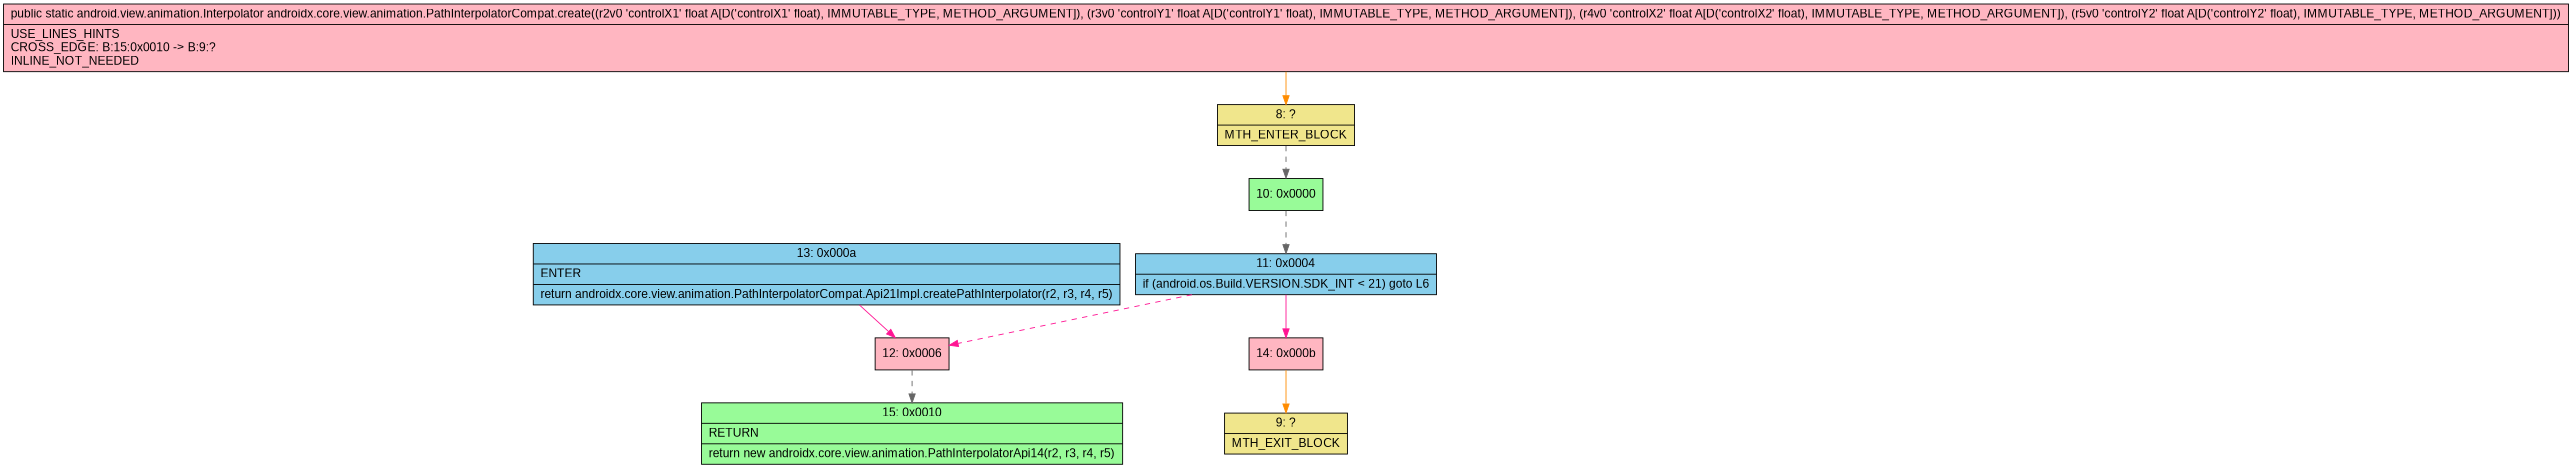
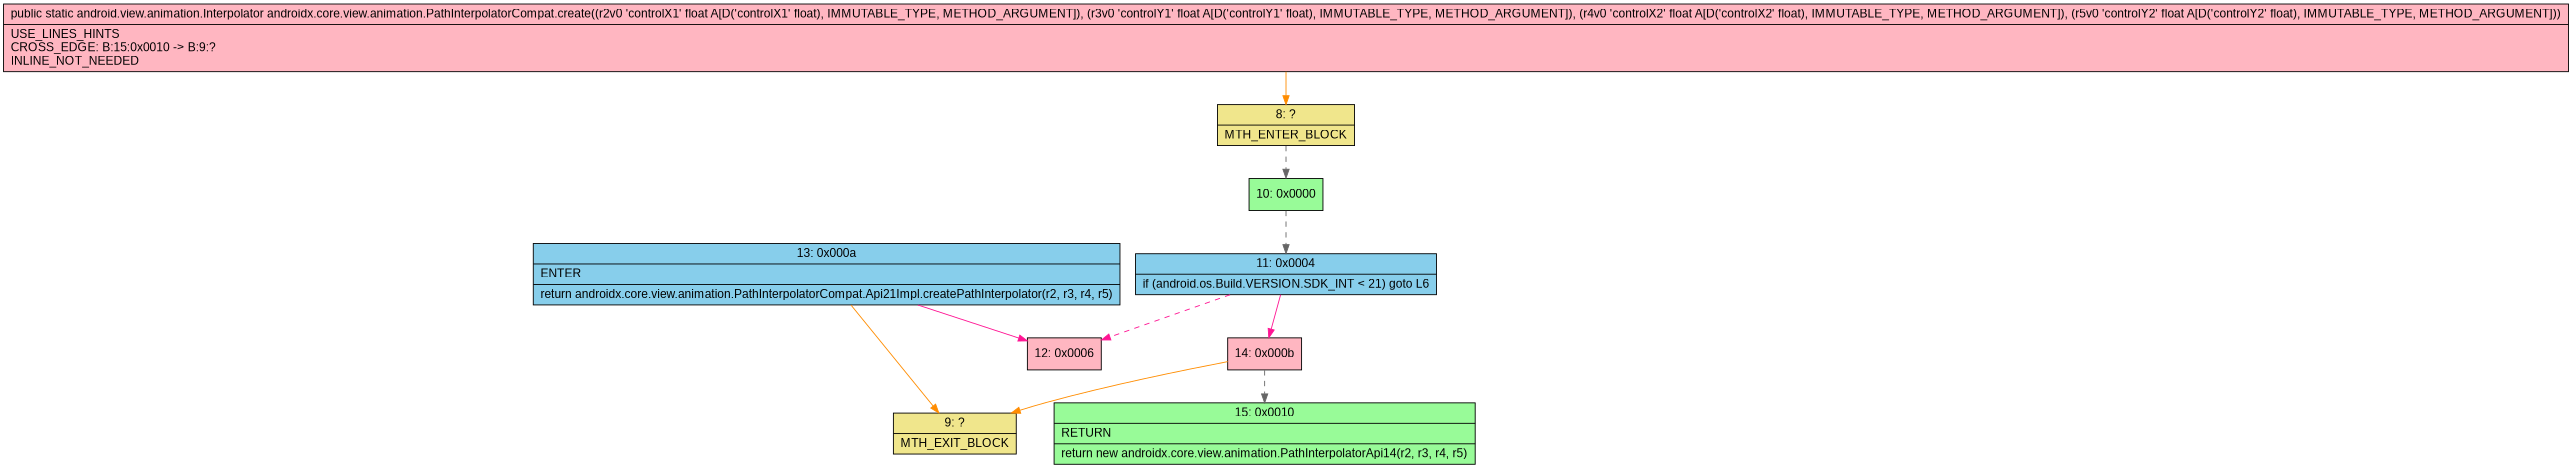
edge "13: 0x000a" -> "9: ?": added
edge "12: 0x0006" -> "15: 0x0010": now "14: 0x000b" -> "15: 0x0010"
